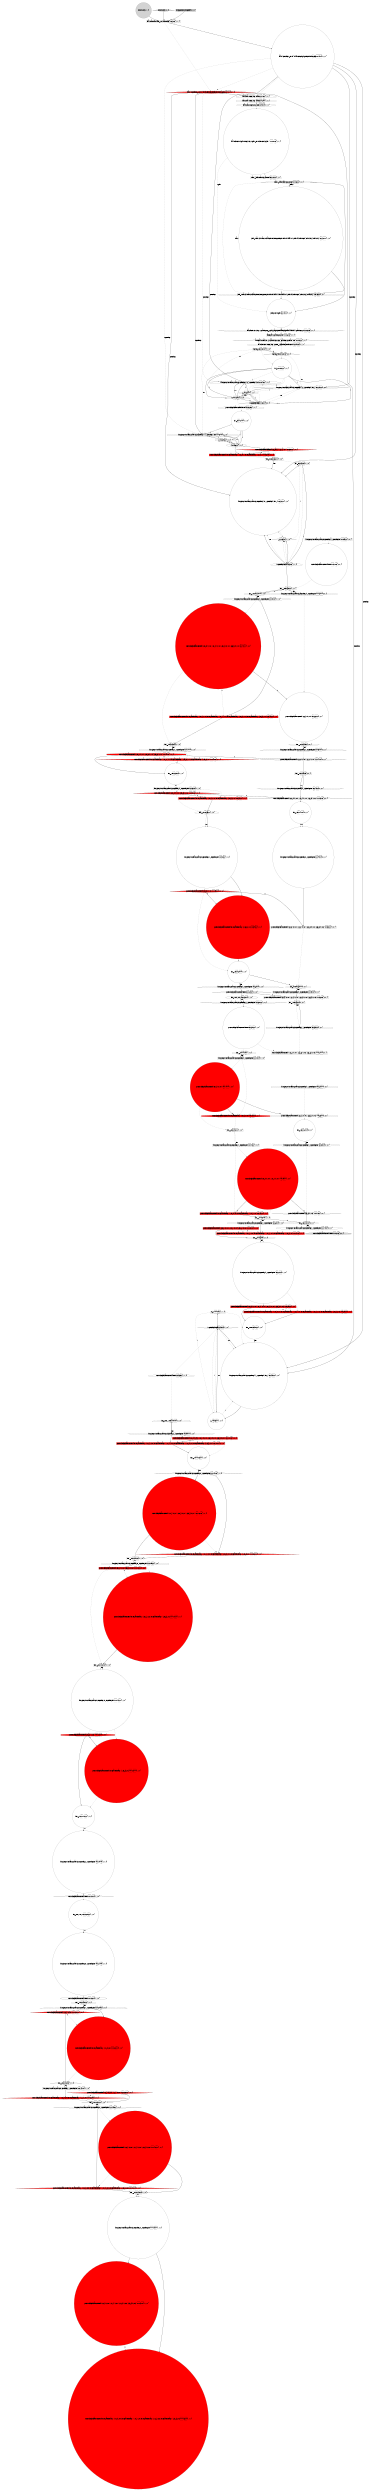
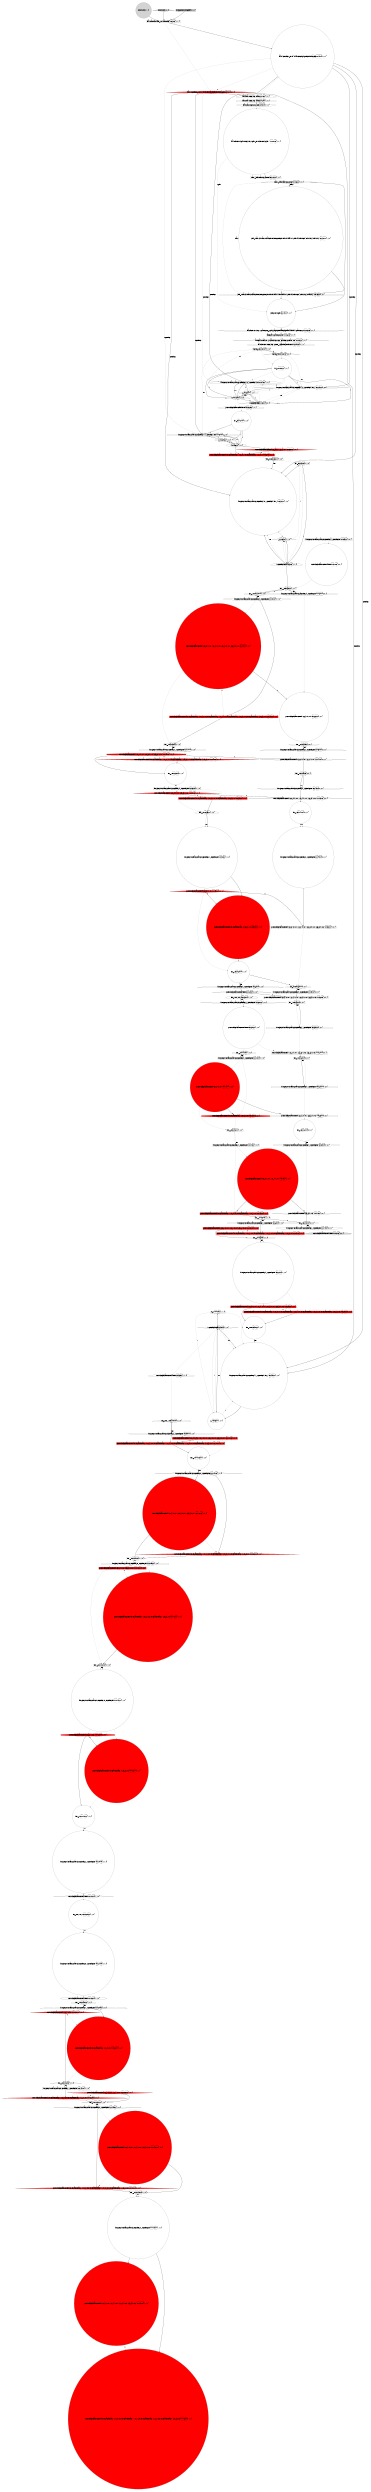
node "time += 1L@@@62@@@['0', '0', '1']": added
